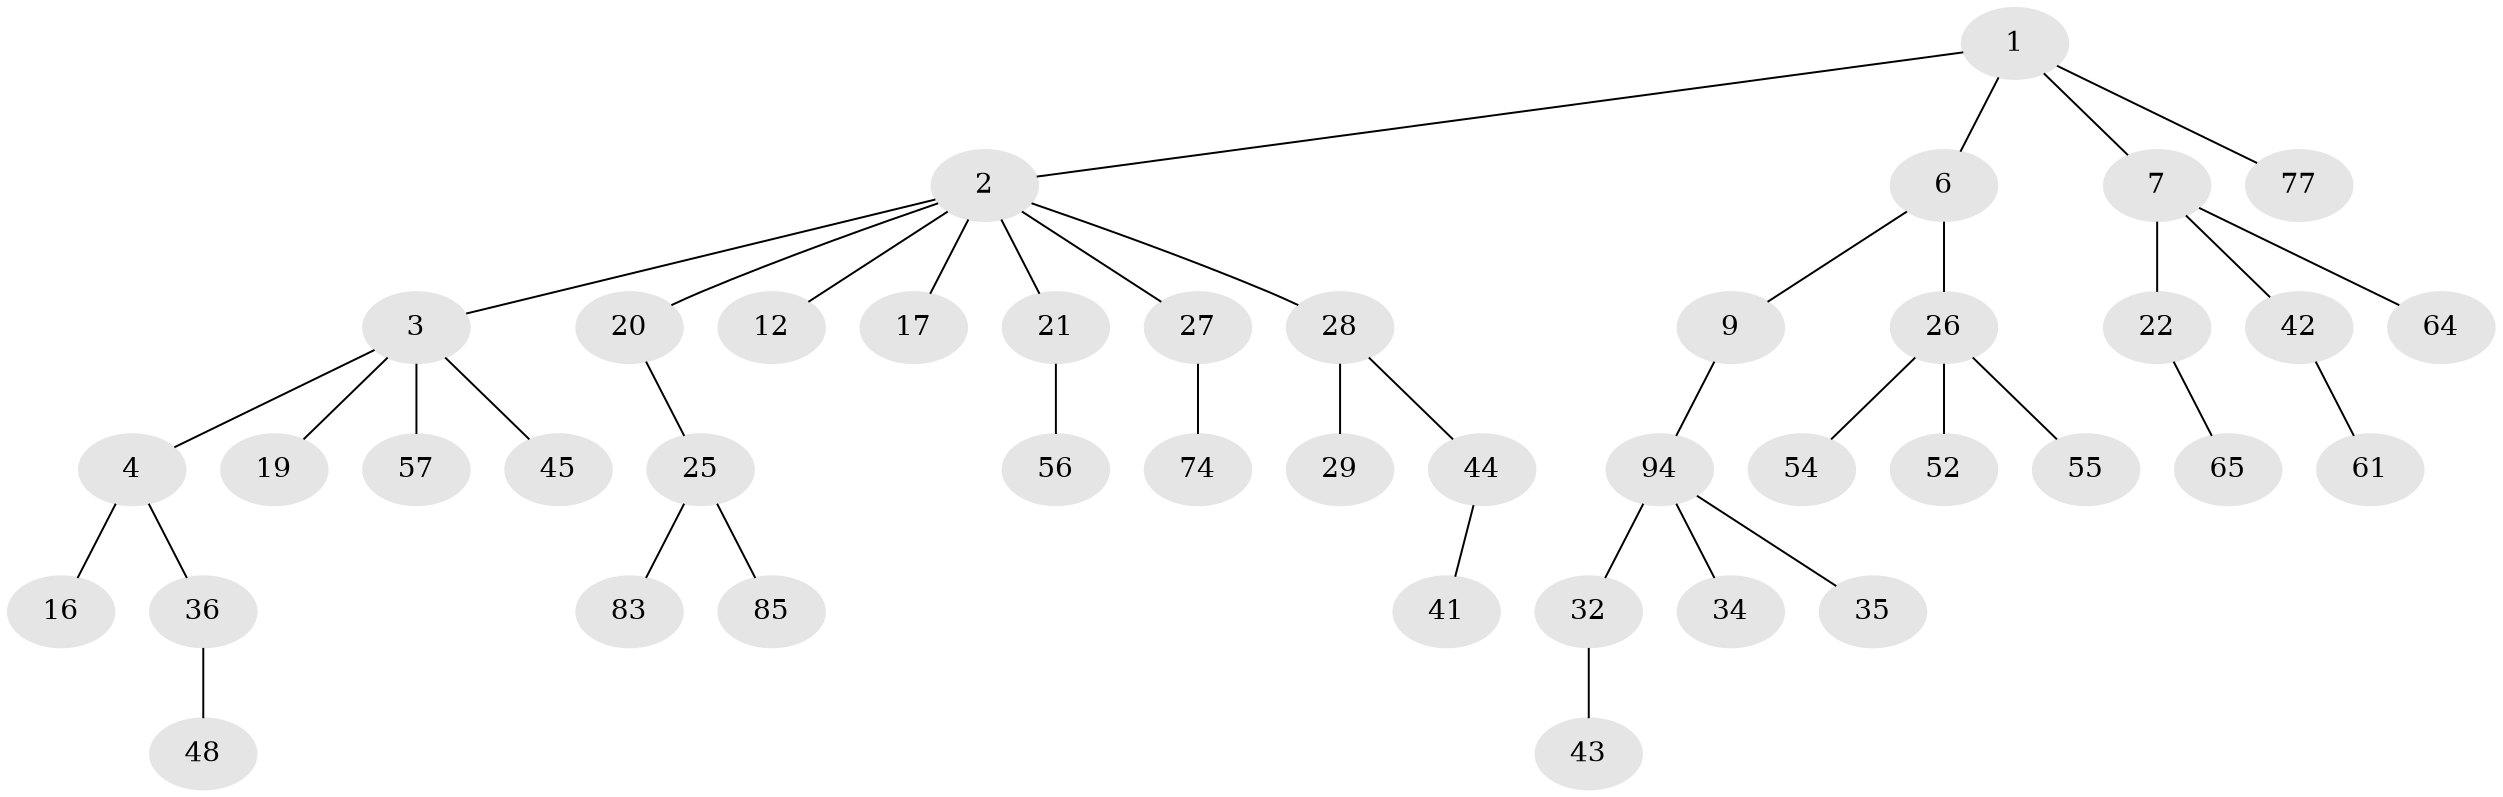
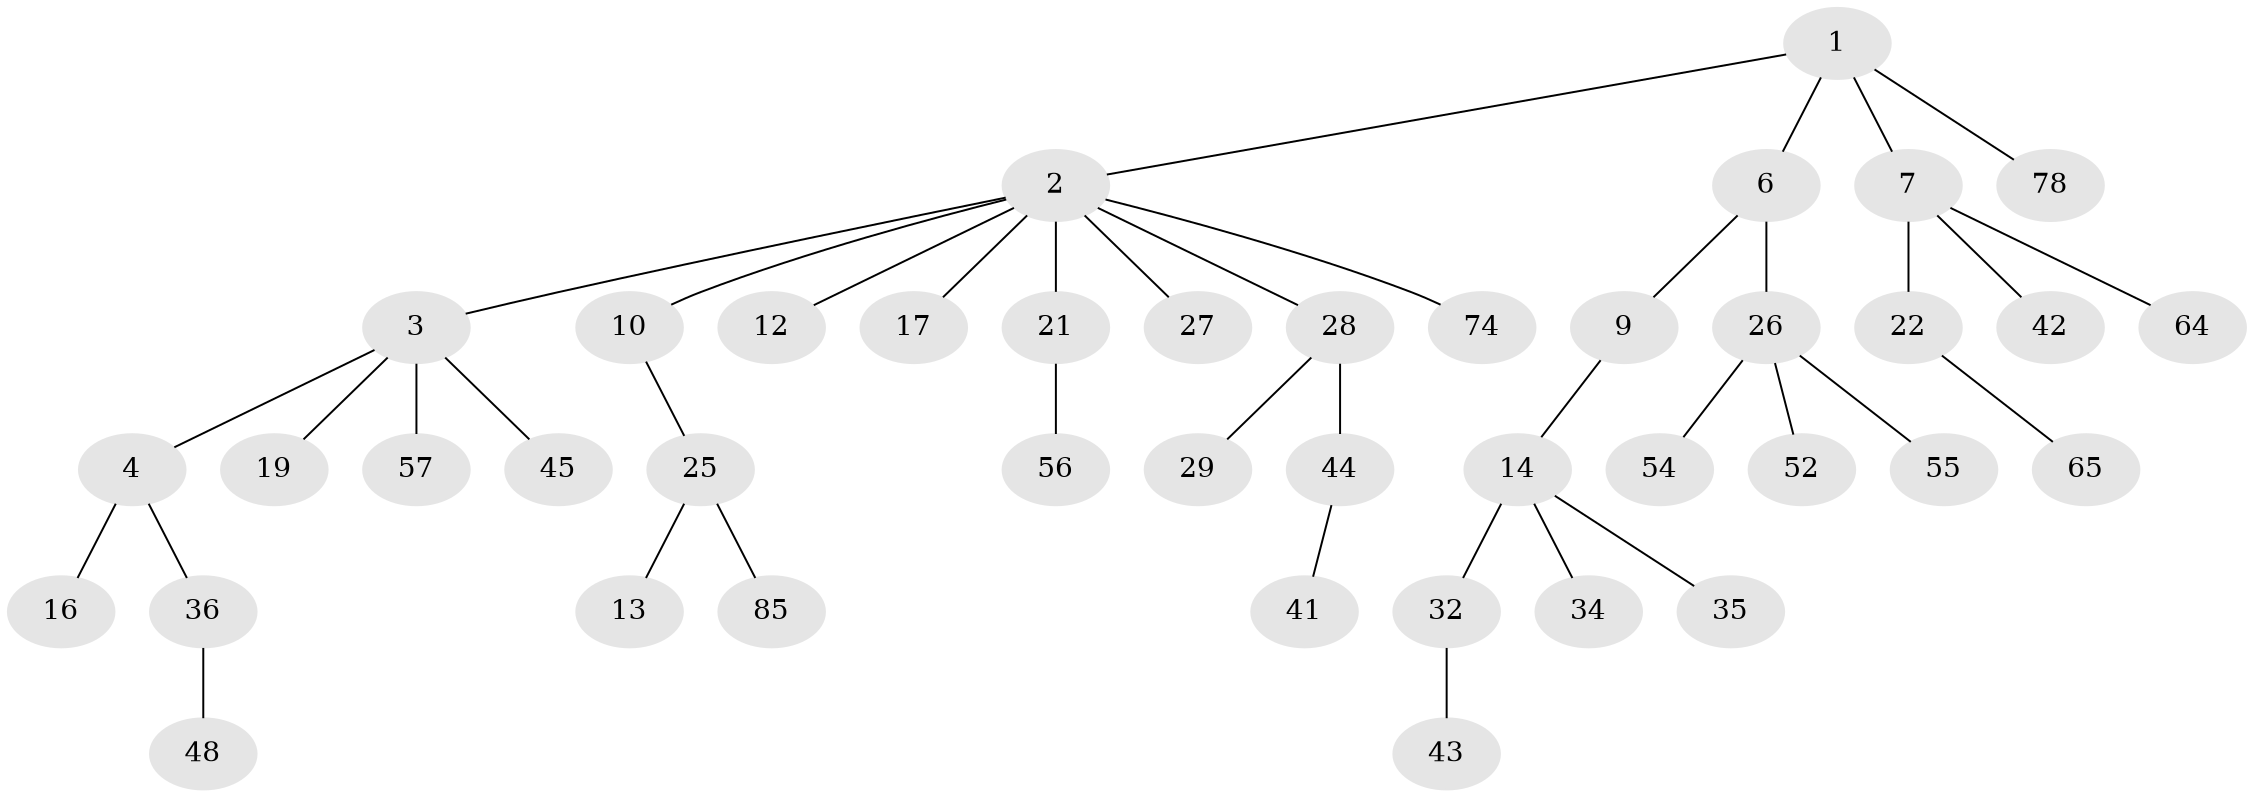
node "77": label "77" -> "78"
node "20": label "20" -> "10"
edge "27" -- "74": now "2" -- "74"
node "94": label "94" -> "14"
node "61": removed
node "83": label "83" -> "13"
